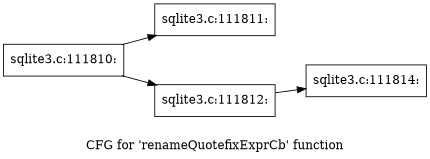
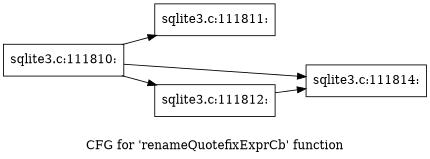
edge "sqlite3.c:111810:" -> "sqlite3.c:111814:": added
